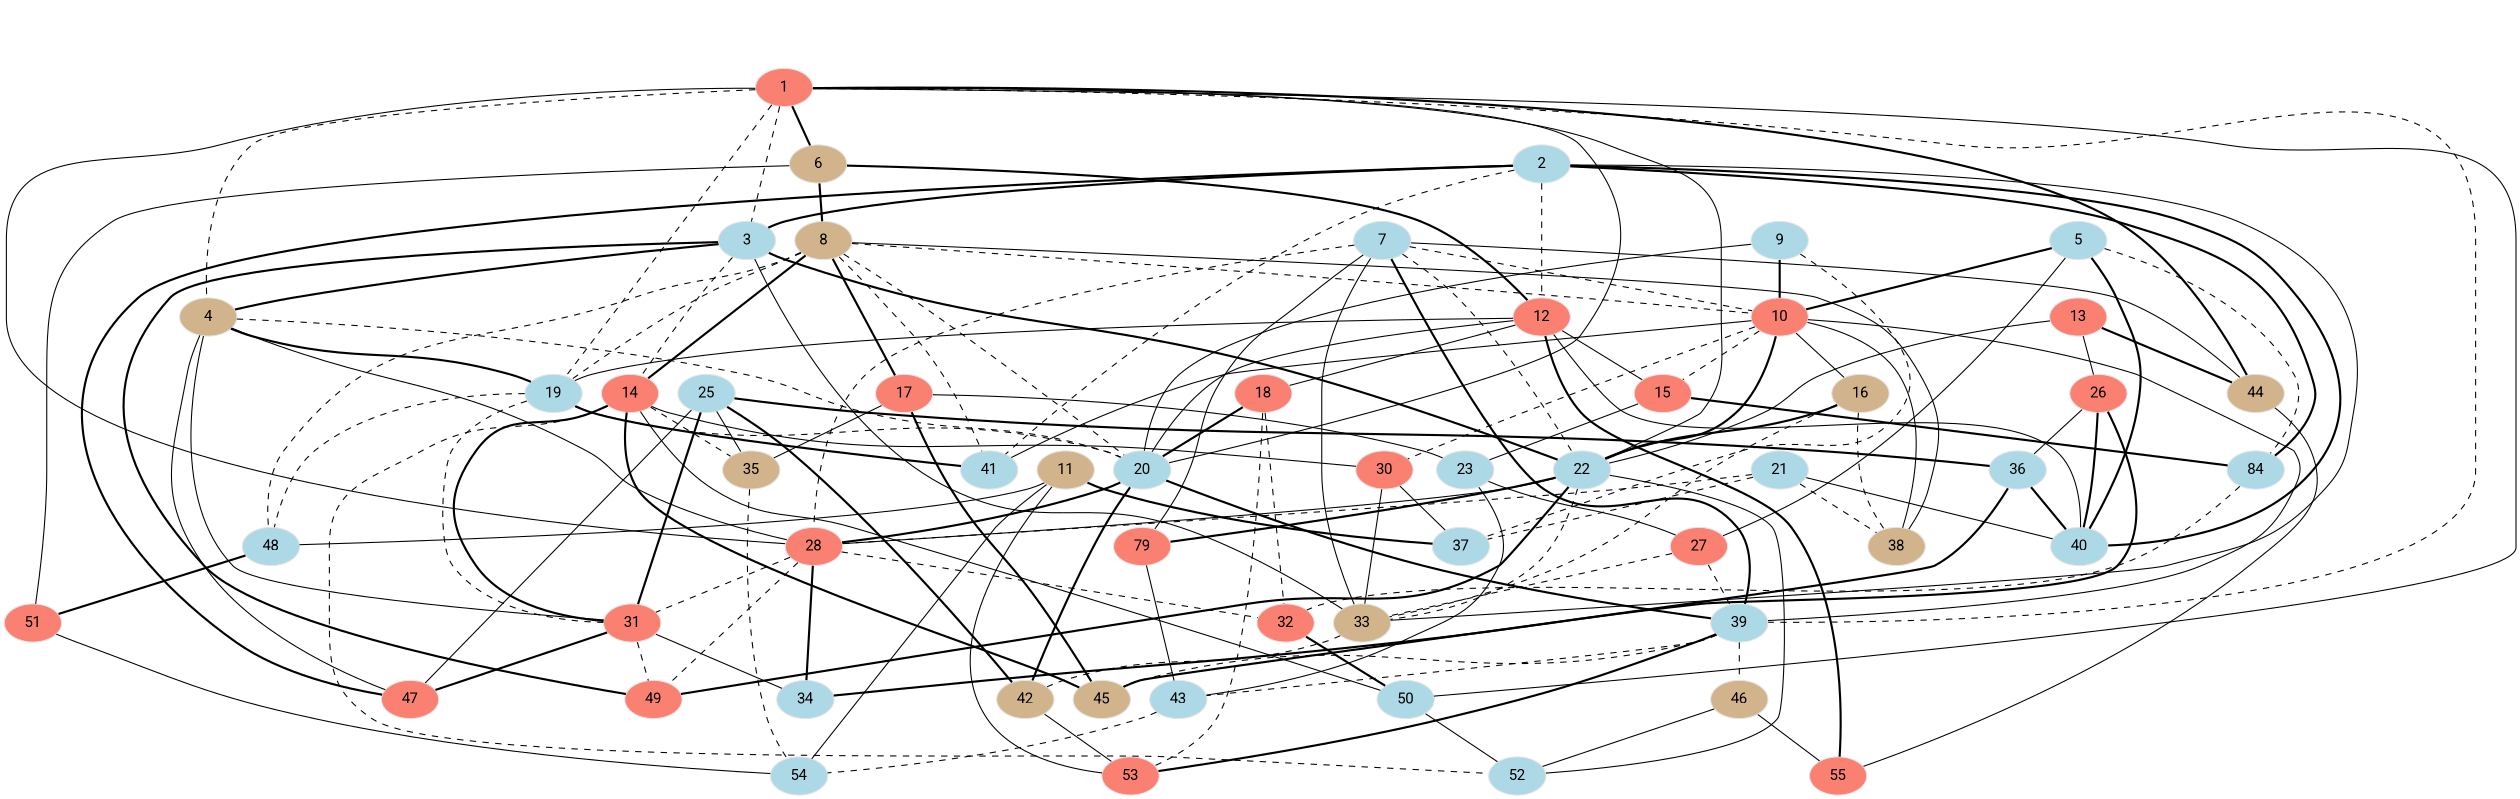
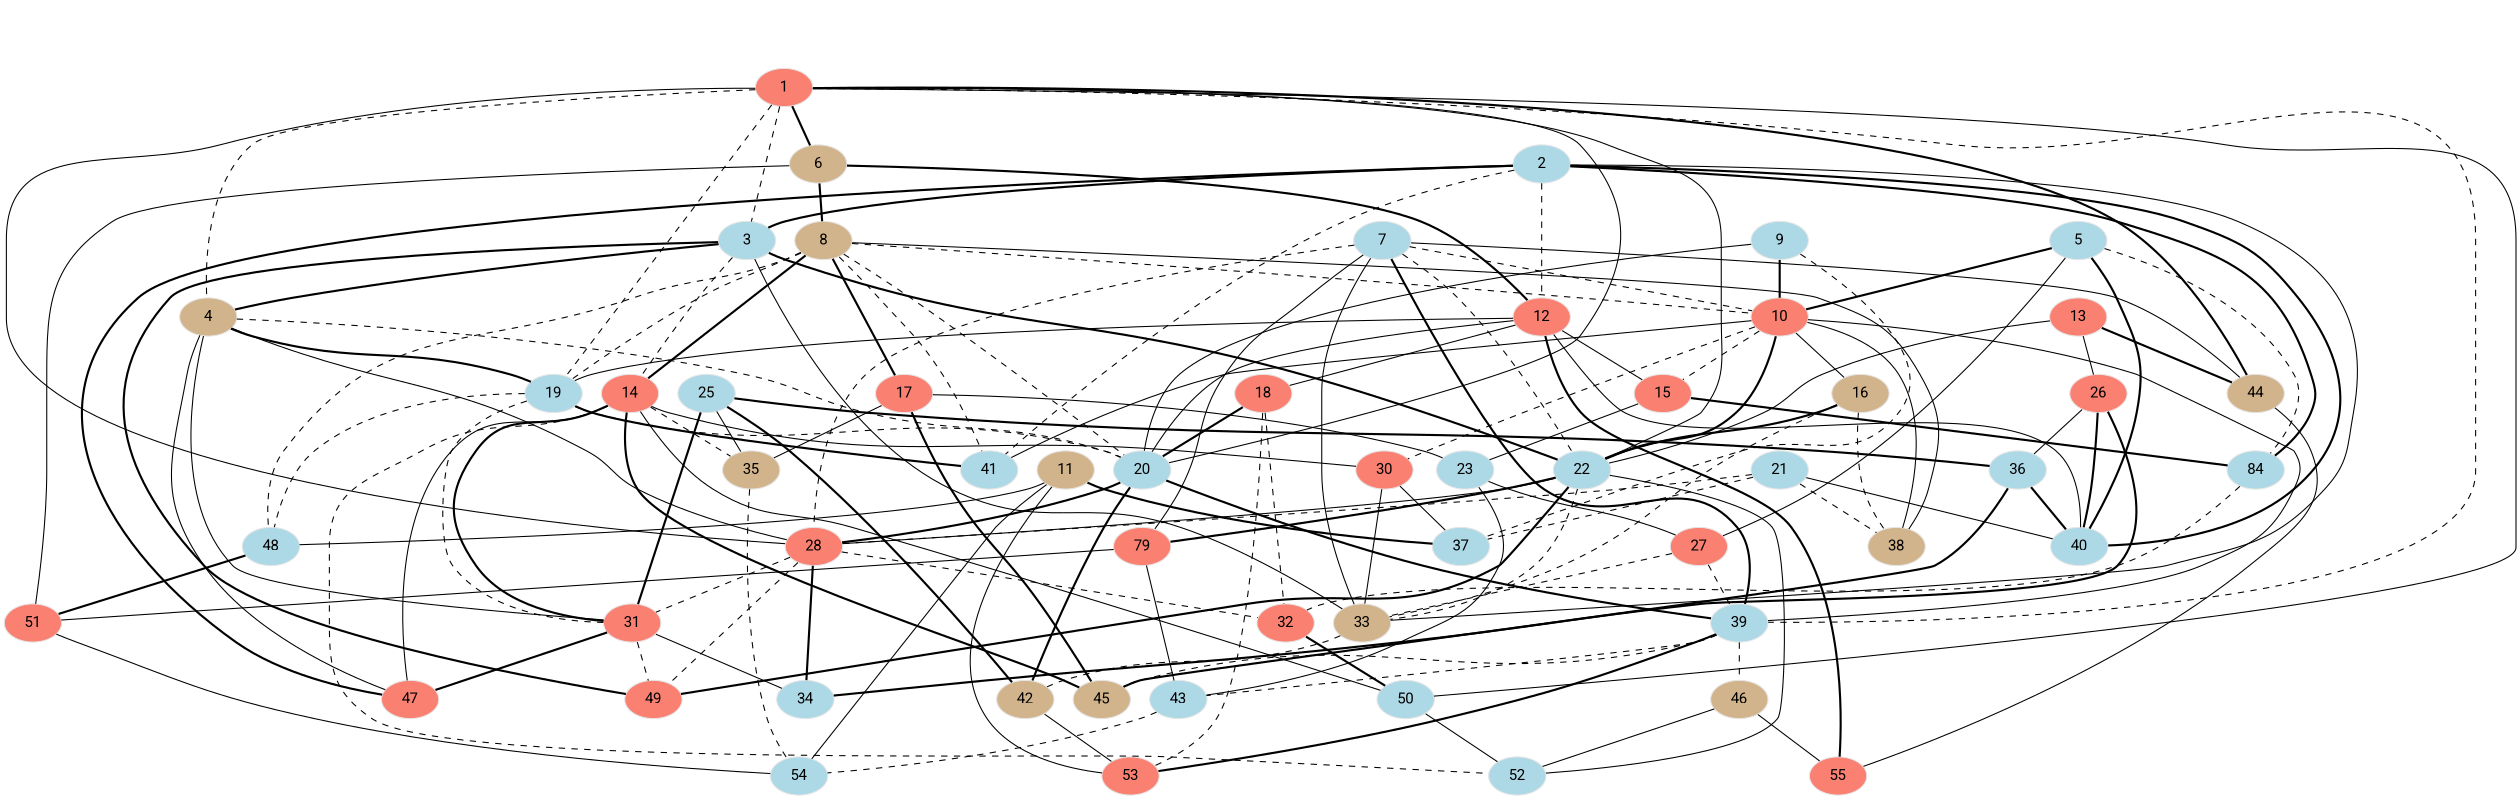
edge "25" -- "47": now "14" -- "47"
edge "79" -- "51": added
